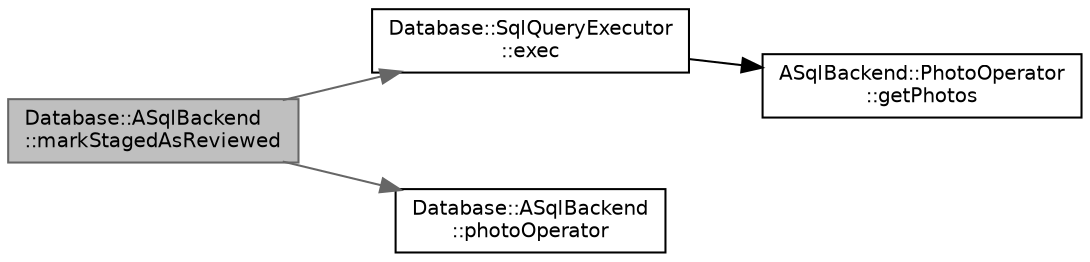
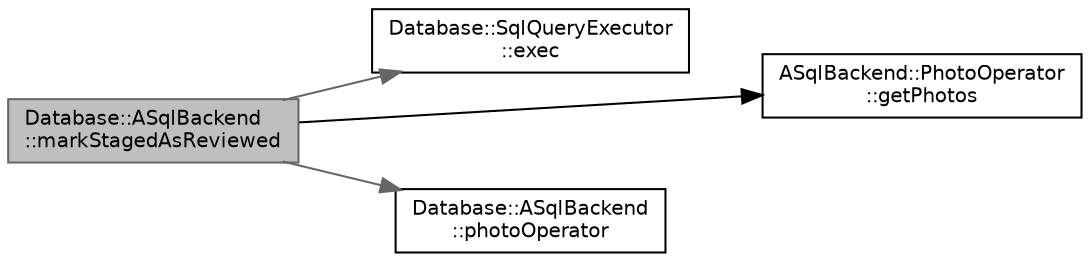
edge "Database::SqlQueryExecutor ::exec" -> "ASqlBackend::PhotoOperator ::getPhotos": now "Database::ASqlBackend ::markStagedAsReviewed" -> "ASqlBackend::PhotoOperator ::getPhotos"
